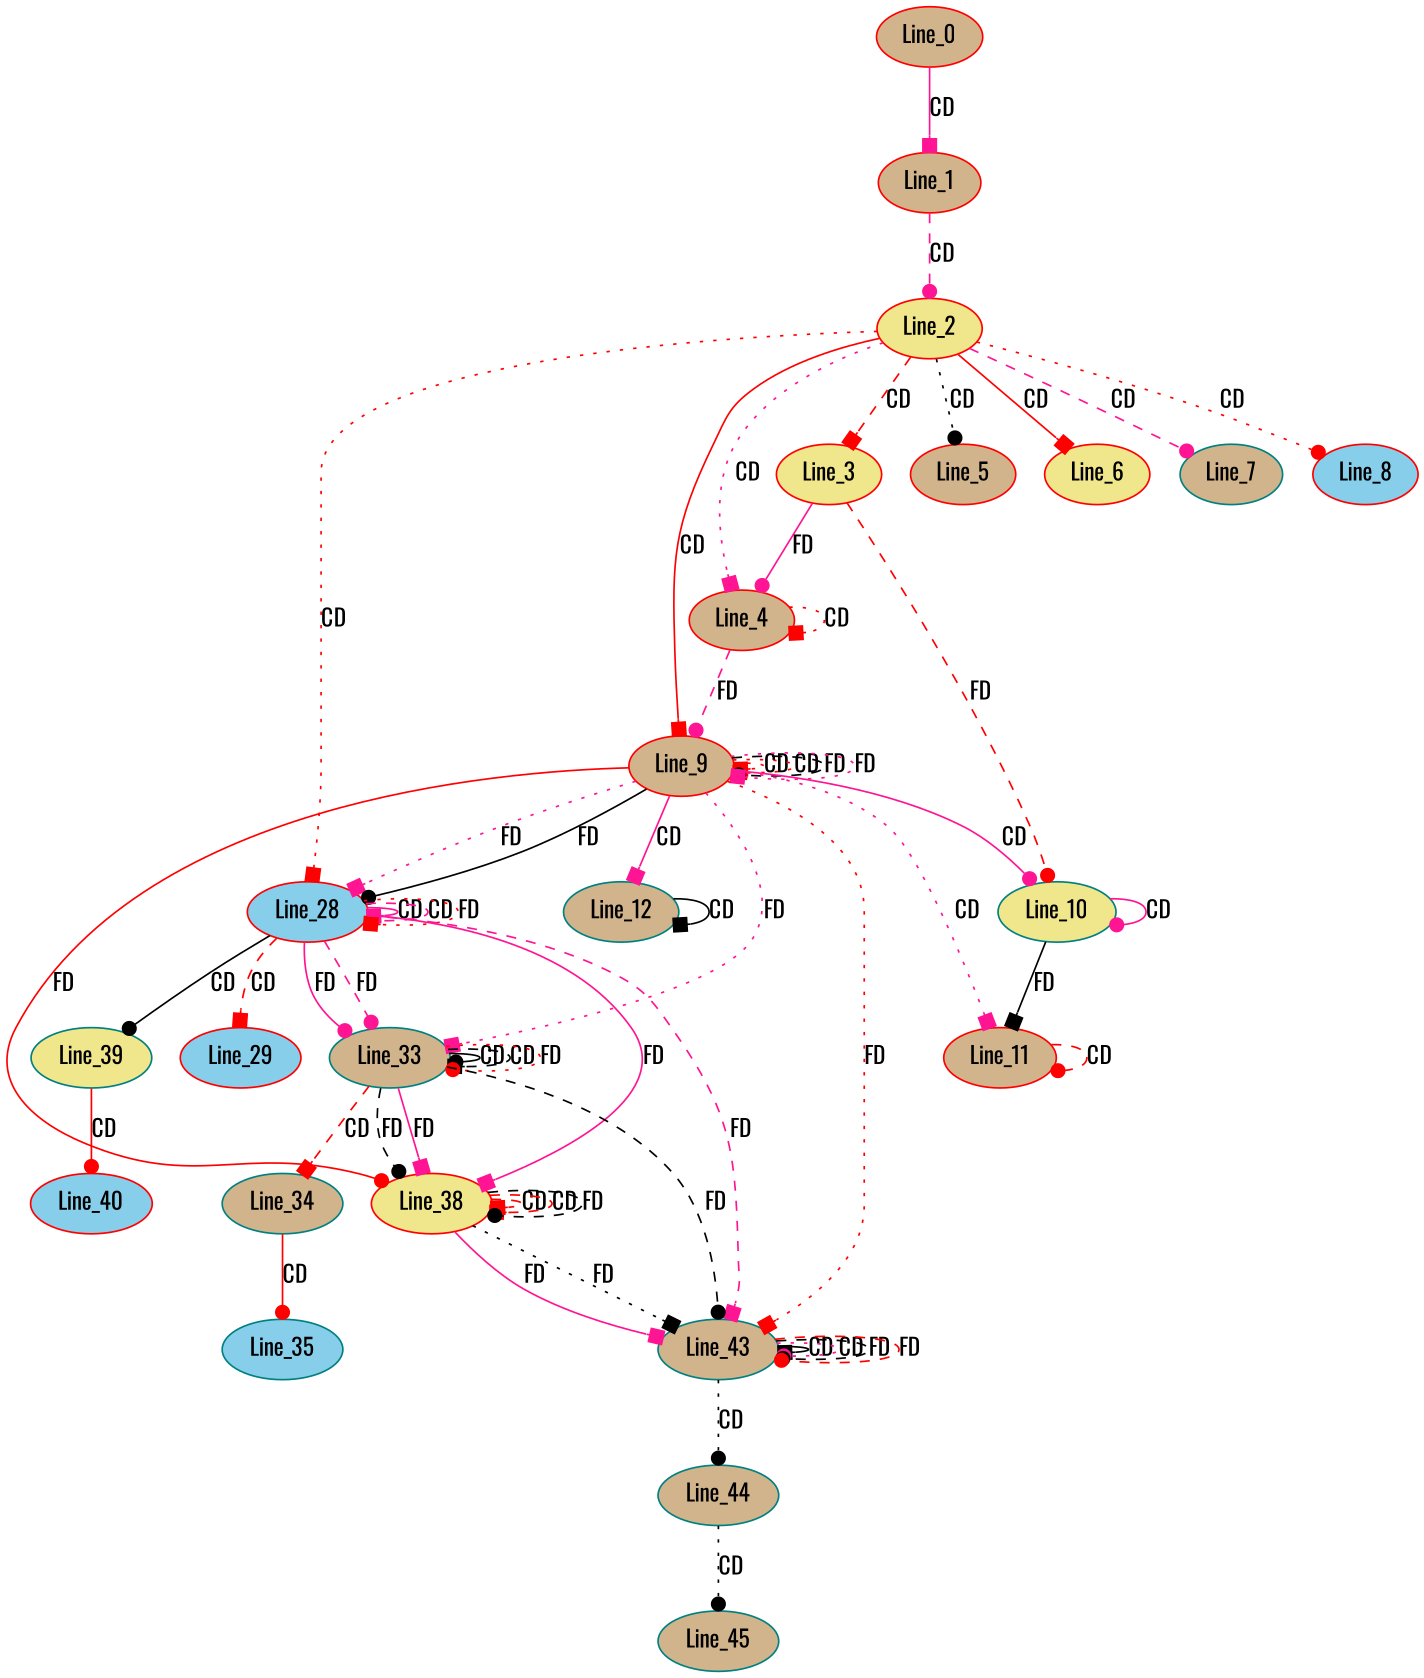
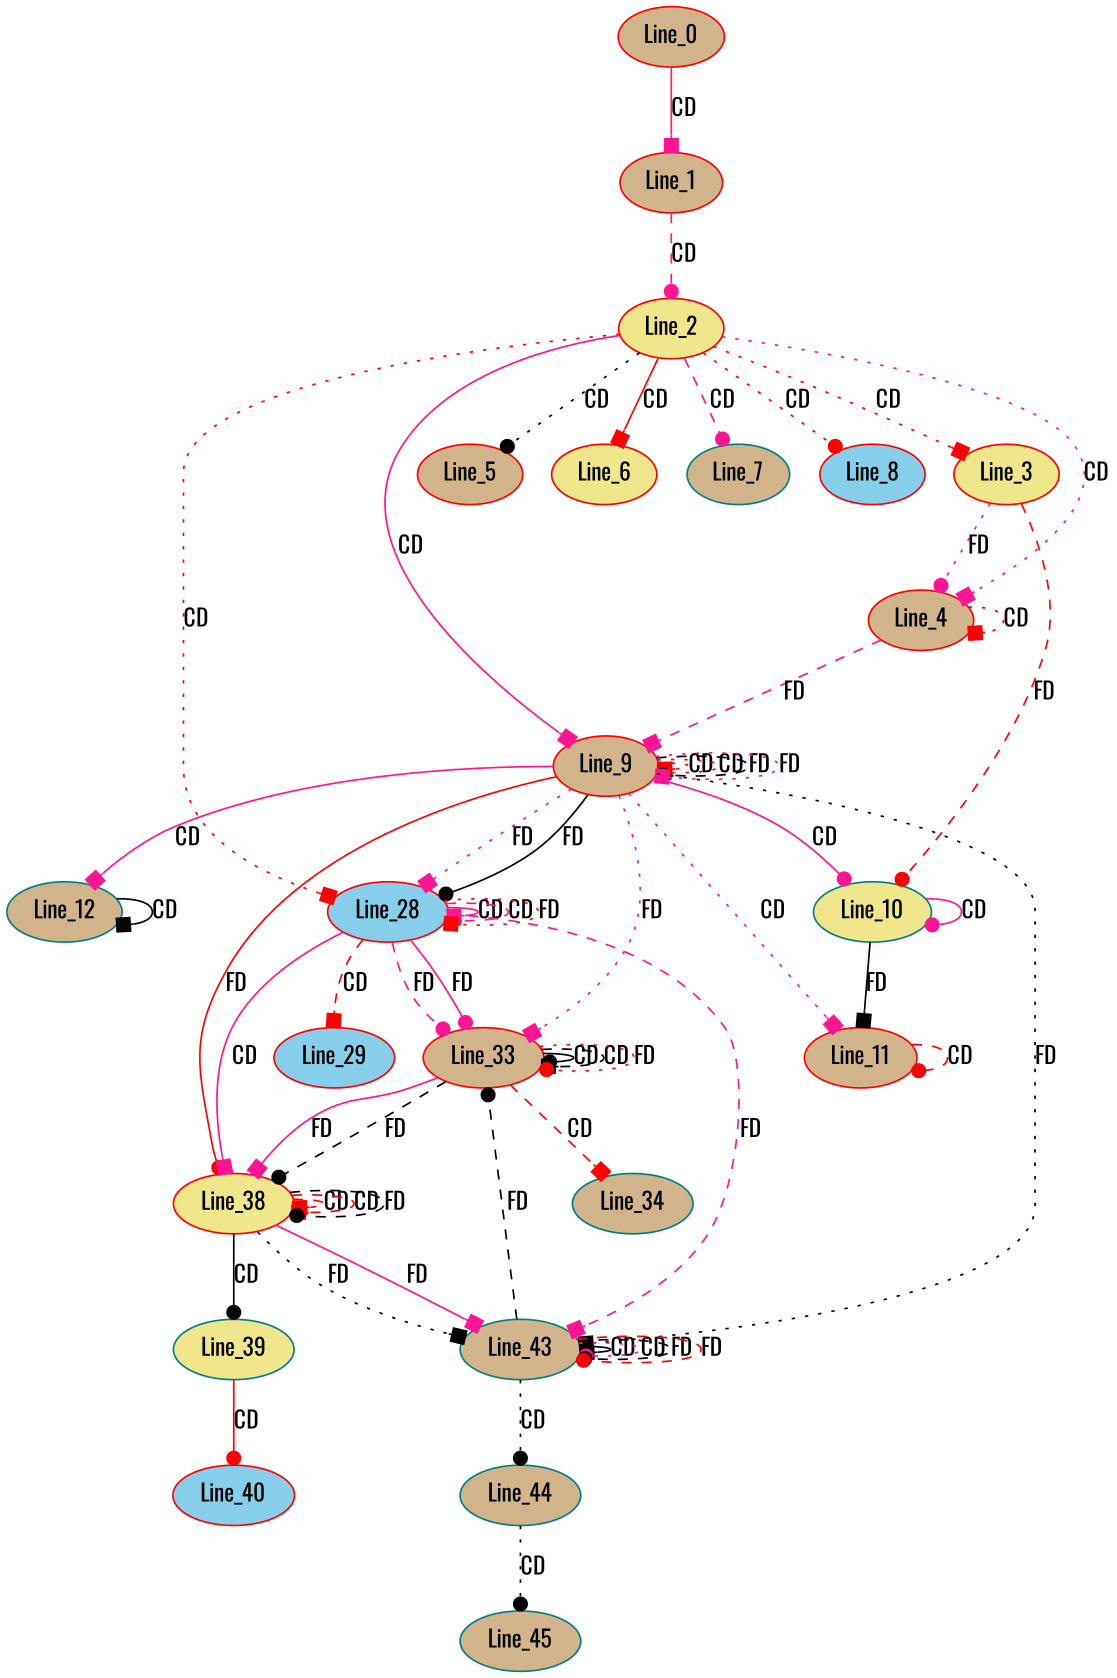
edge "Line_2" -> "Line_3": style dashed -> dotted
edge "Line_2" -> "Line_9": color red -> deeppink
edge "Line_3" -> "Line_4": style solid -> dotted
edge "Line_4" -> "Line_9": arrowhead dot -> box
edge "Line_28" -> "Line_39": now "Line_38" -> "Line_39"
edge "Line_9" -> "Line_43": color red -> black
node "Line_33": color teal -> red
edge "Line_28" -> "Line_38": label "FD" -> "CD"
edge "Line_33" -> "Line_43": reversed
node "Line_35": removed
